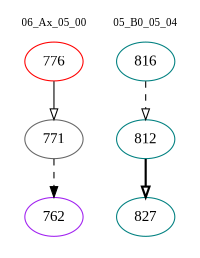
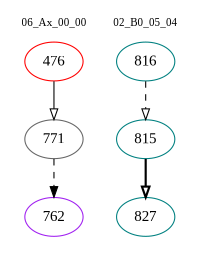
cluster "06_Ax_05_00": label "06_Ax_05_00" -> "06_Ax_00_00"
cluster "05_B0_05_04": label "05_B0_05_04" -> "02_B0_05_04"
node "776": label "776" -> "476"
node "812": label "812" -> "815"
